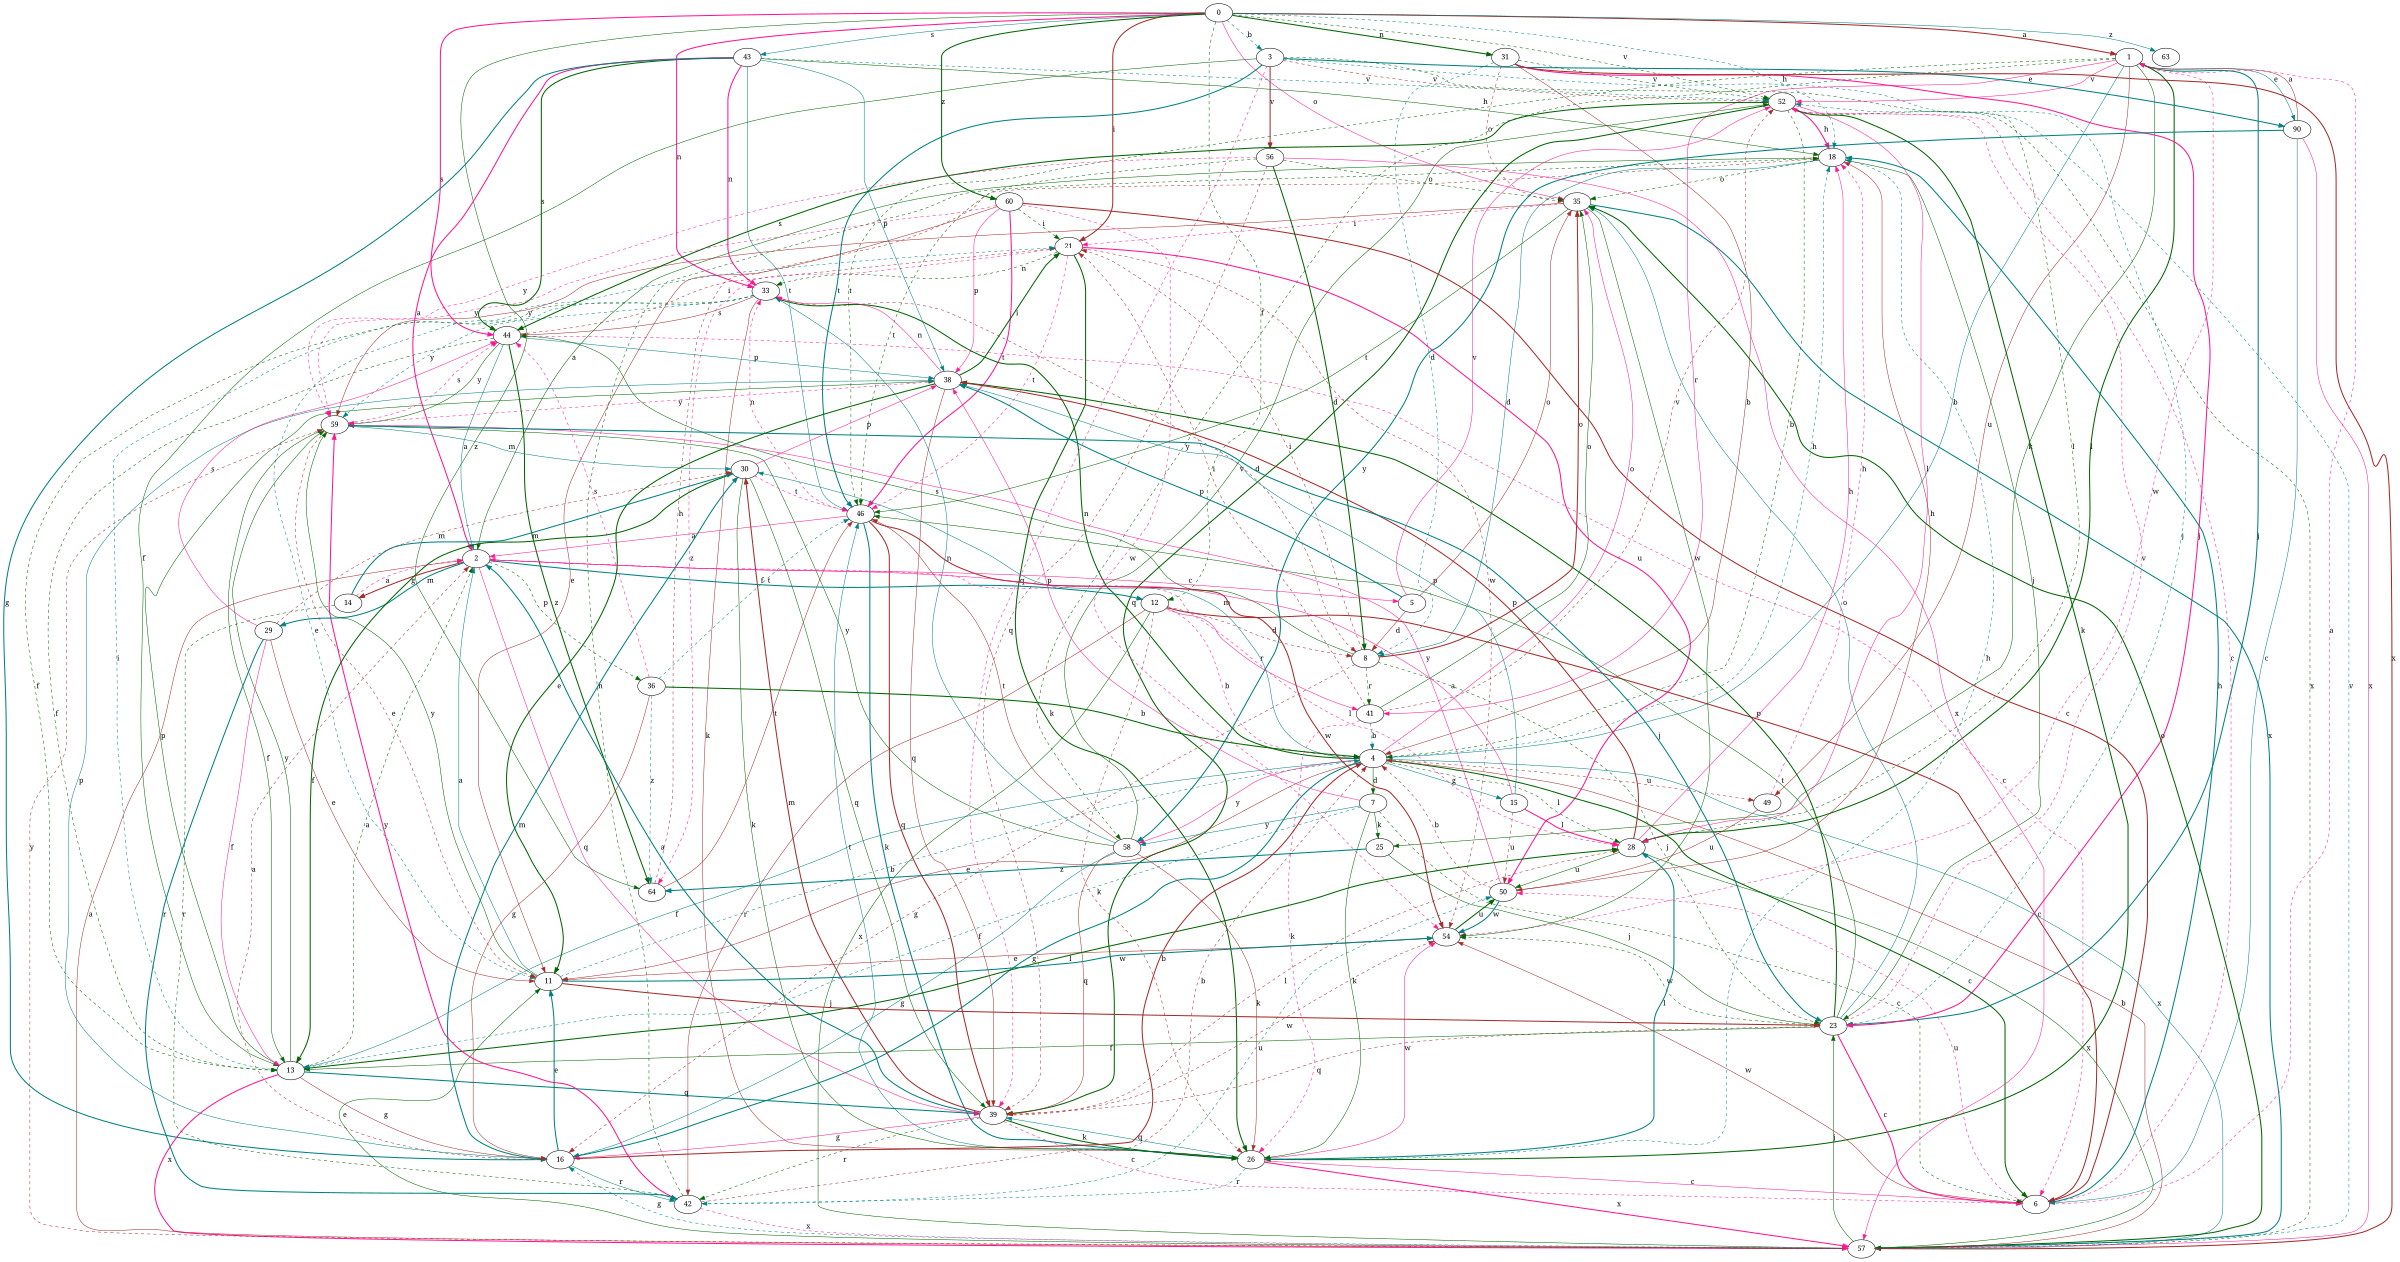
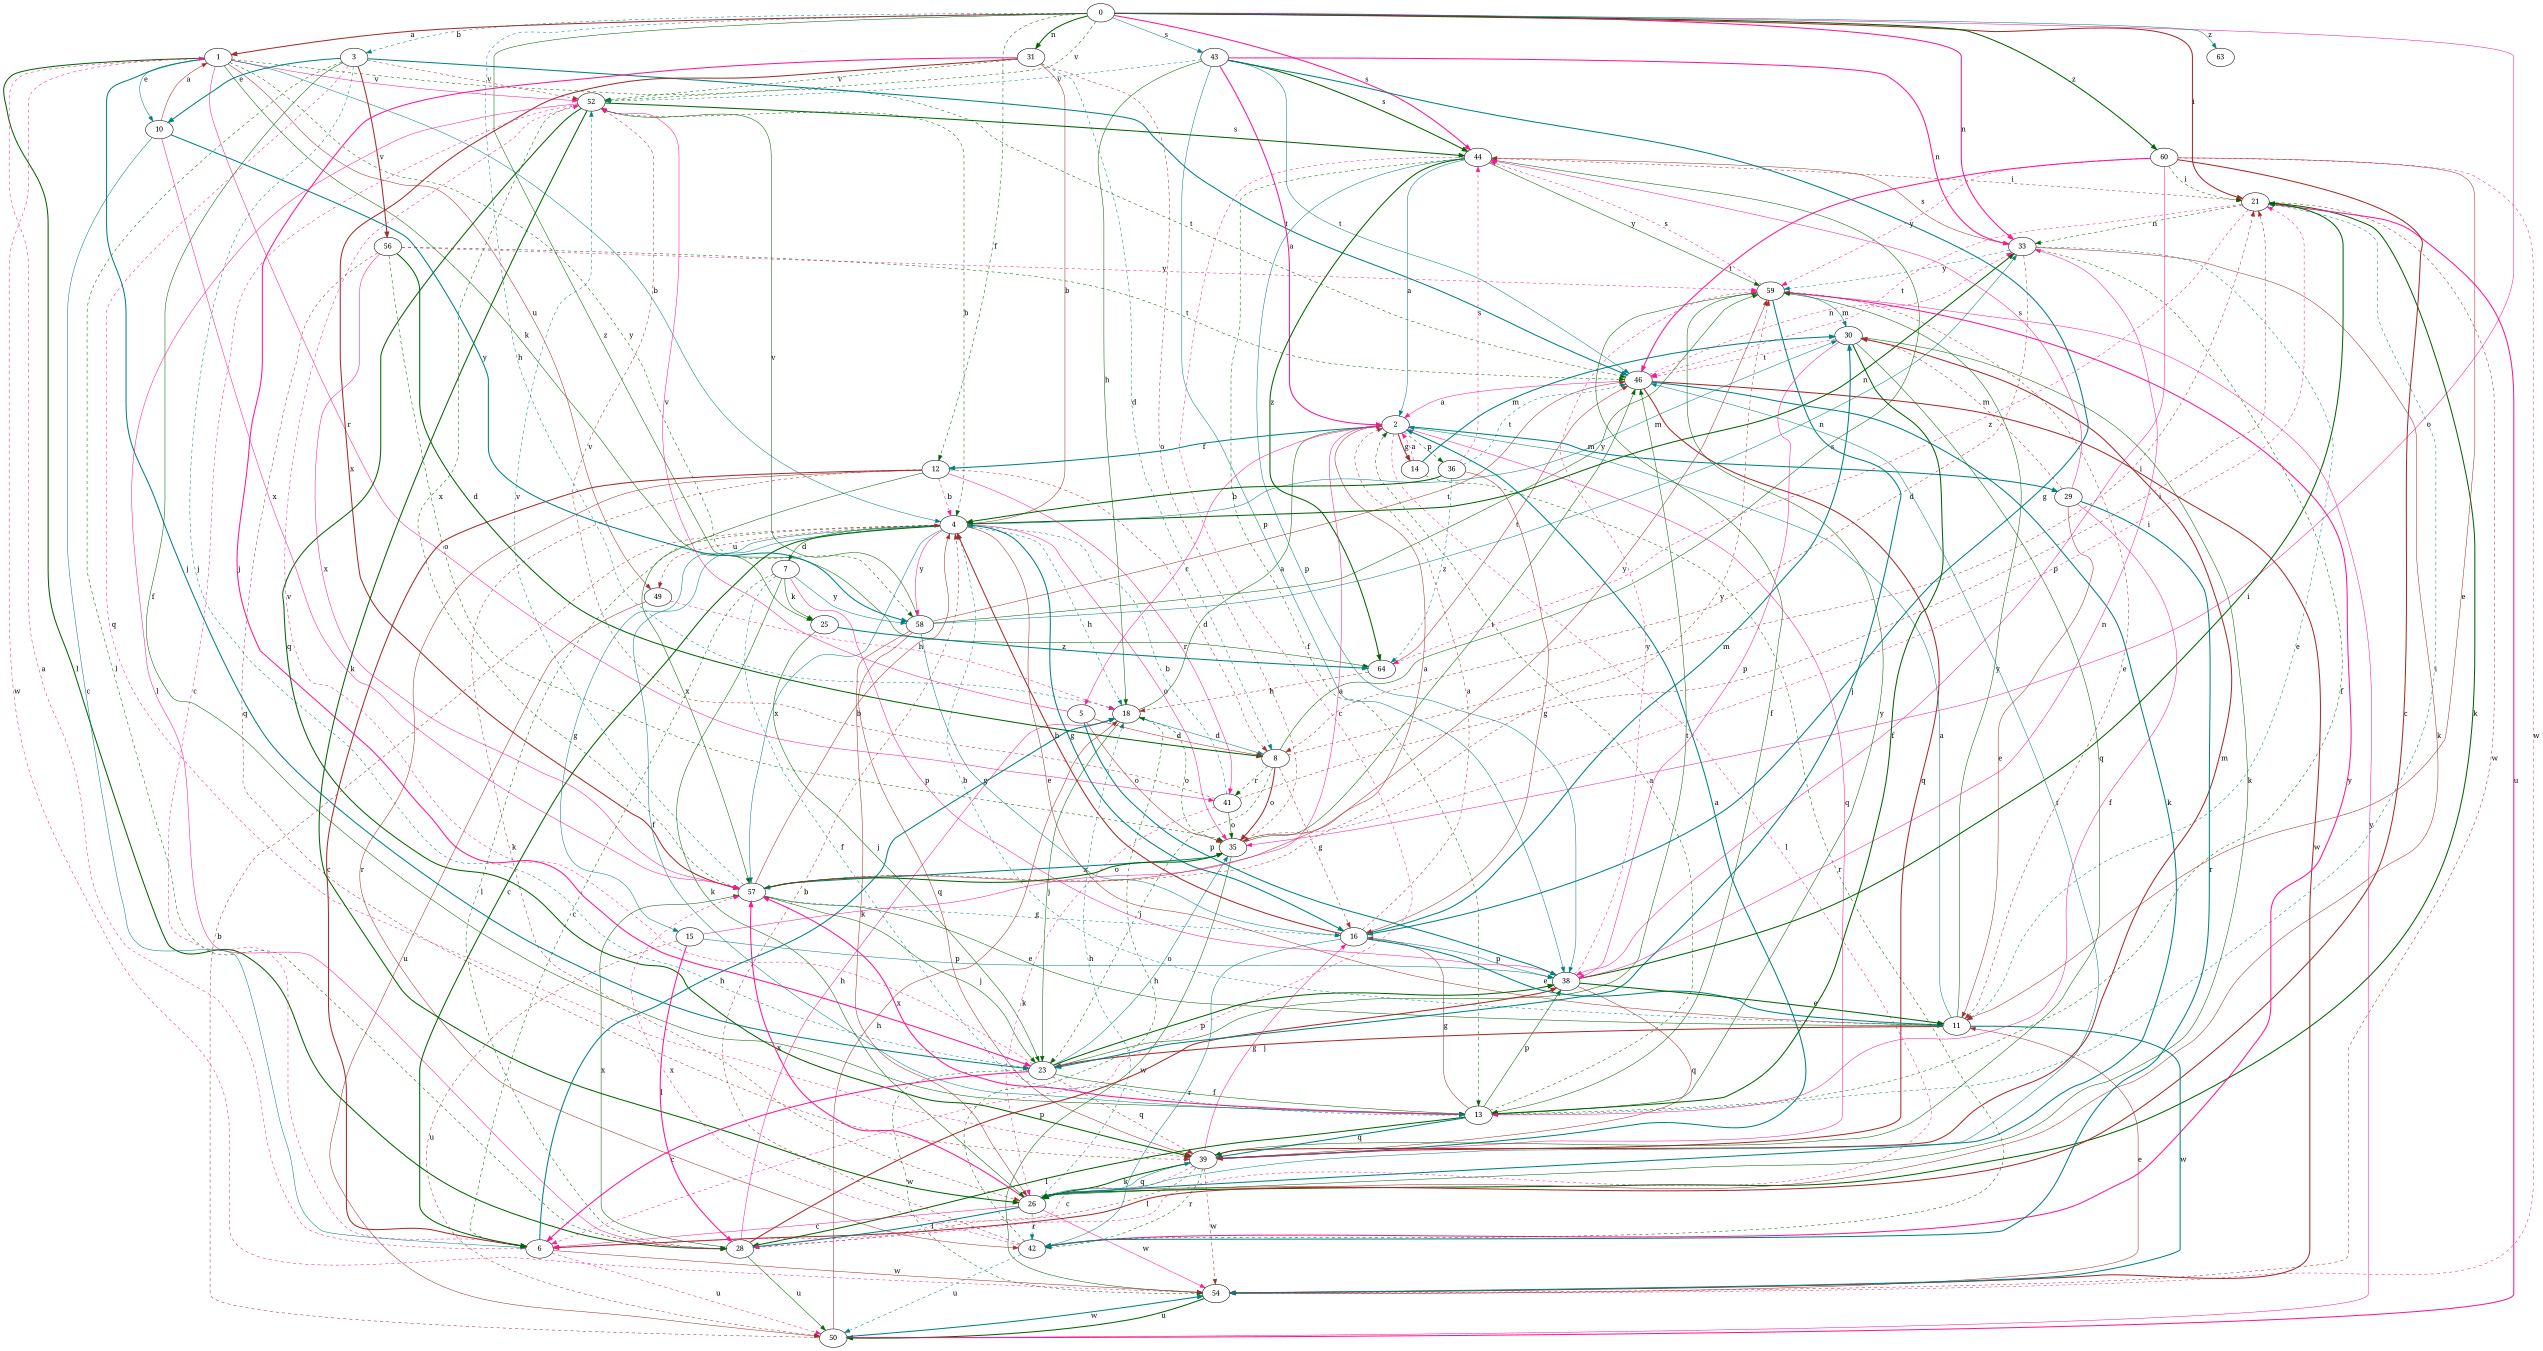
edge "52" -> "18": removed, label "h"
node "90": label "90" -> "10"
